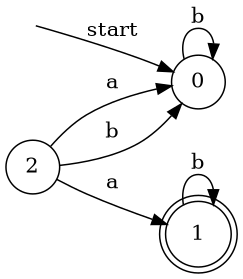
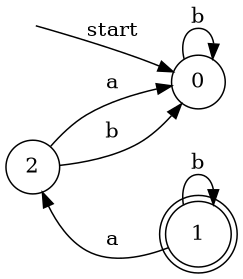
edge "2" -> "1": reversed
